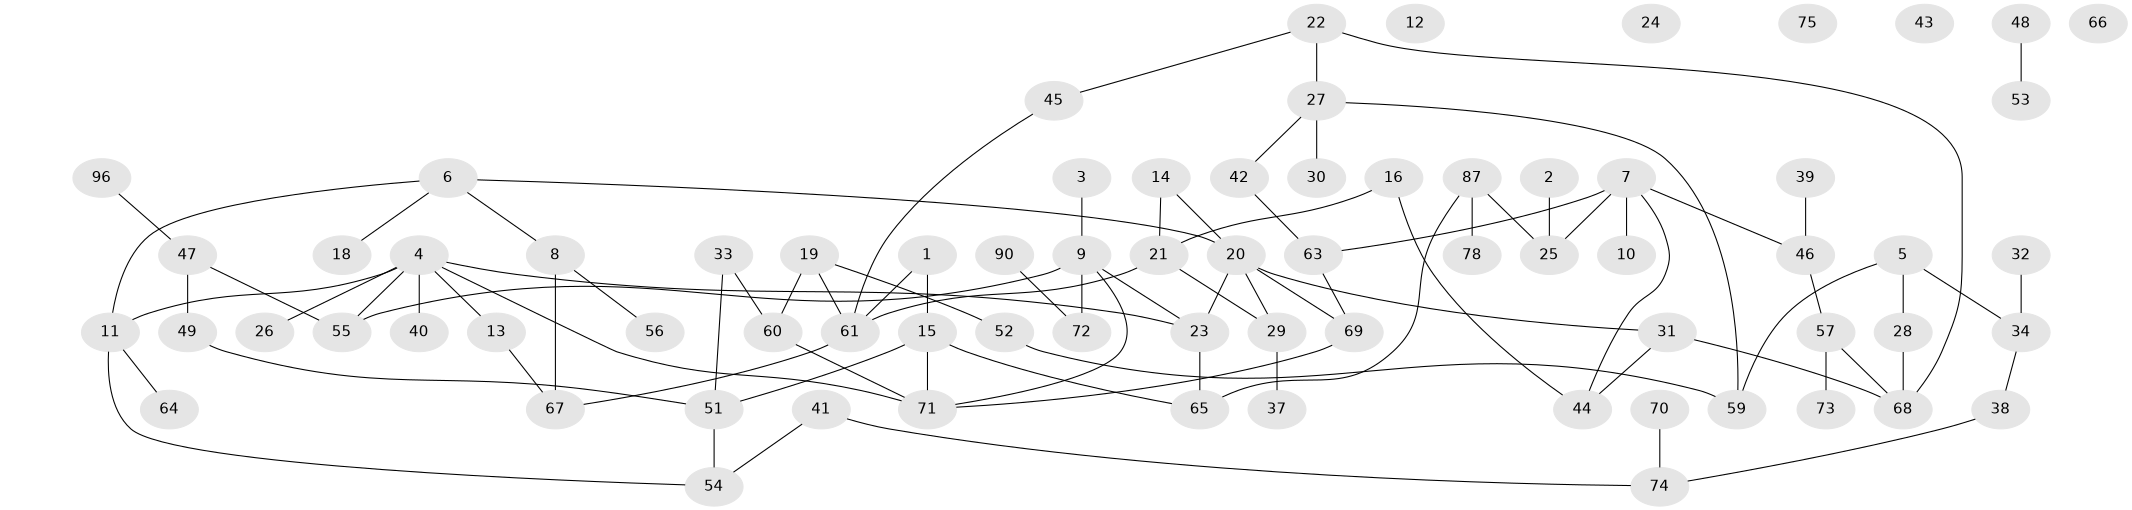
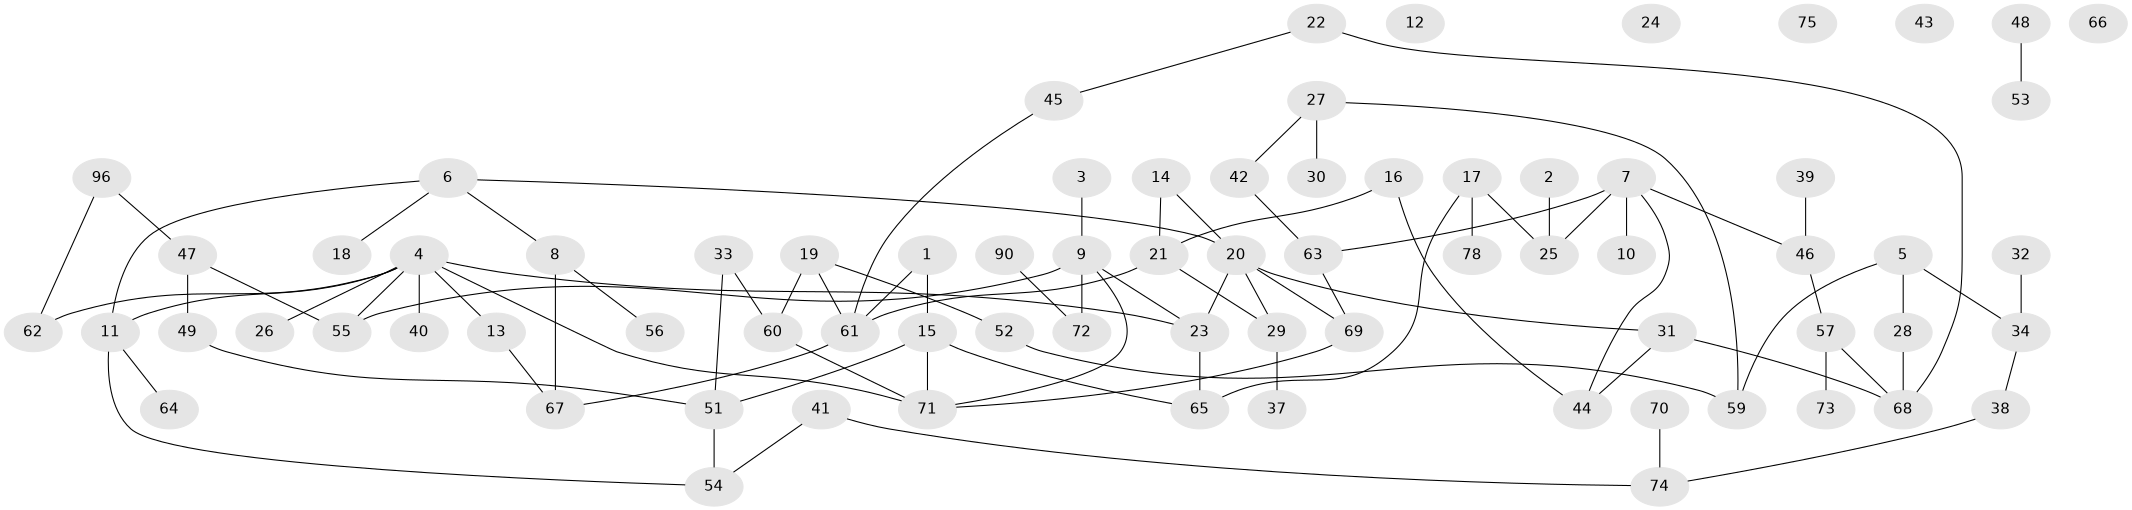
edge "22" -- "27": removed
node "87": label "87" -> "17"
node "62": added
